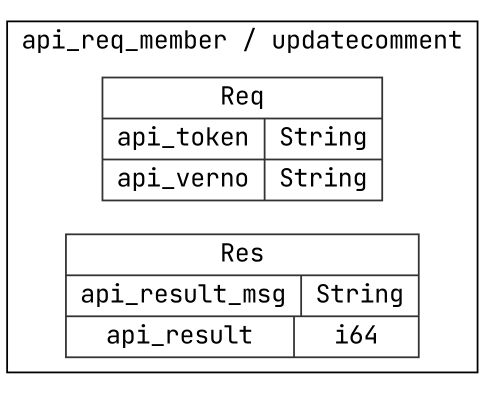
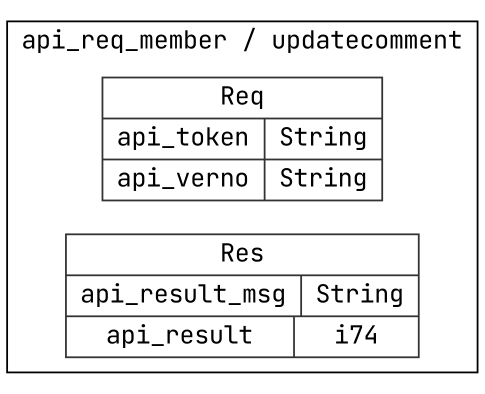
node "Res": text "i64" -> "i74"
